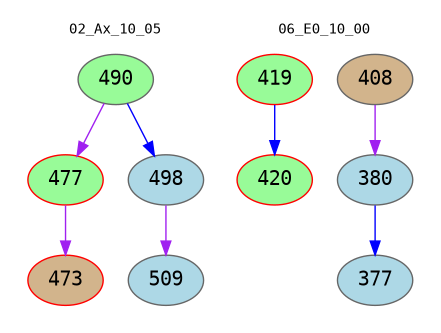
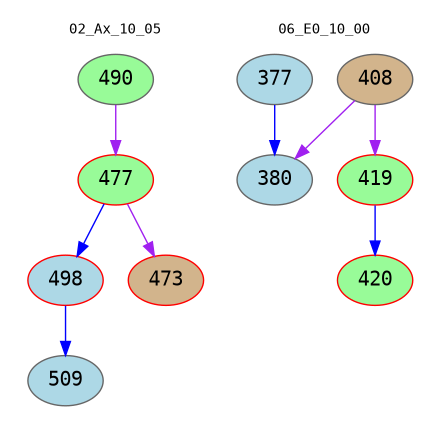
edge "490" -> "498": now "477" -> "498"
edge "408" -> "419": added
node "498": color gray40 -> red
edge "498" -> "509": color purple -> blue
edge "380" -> "377": reversed
